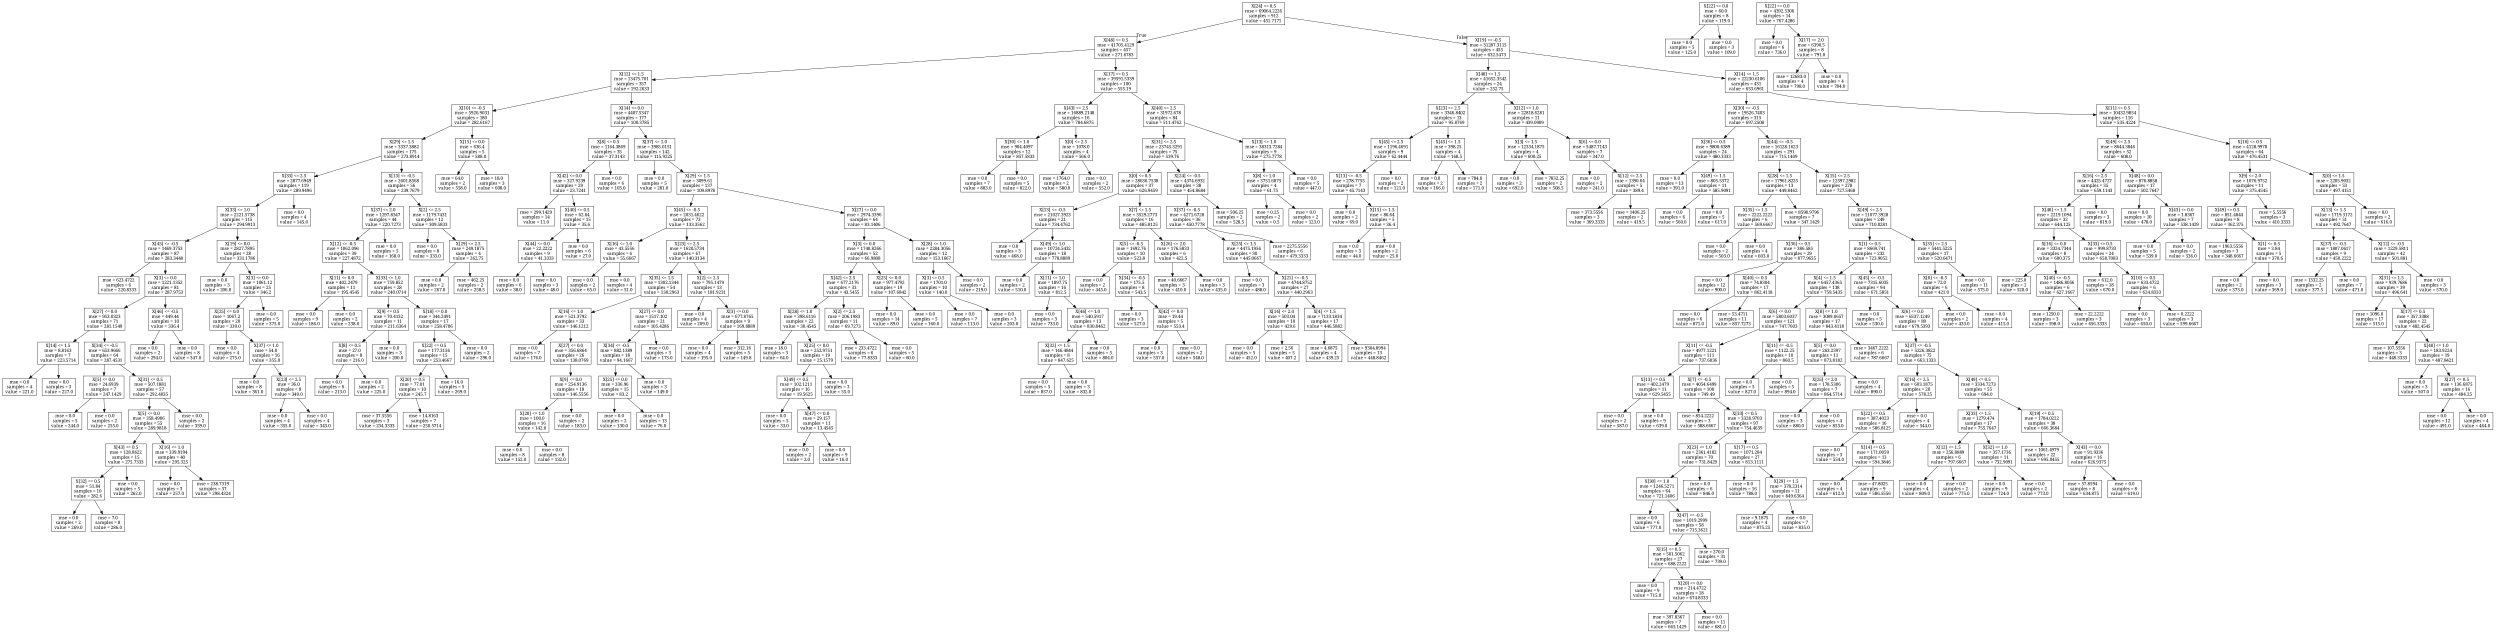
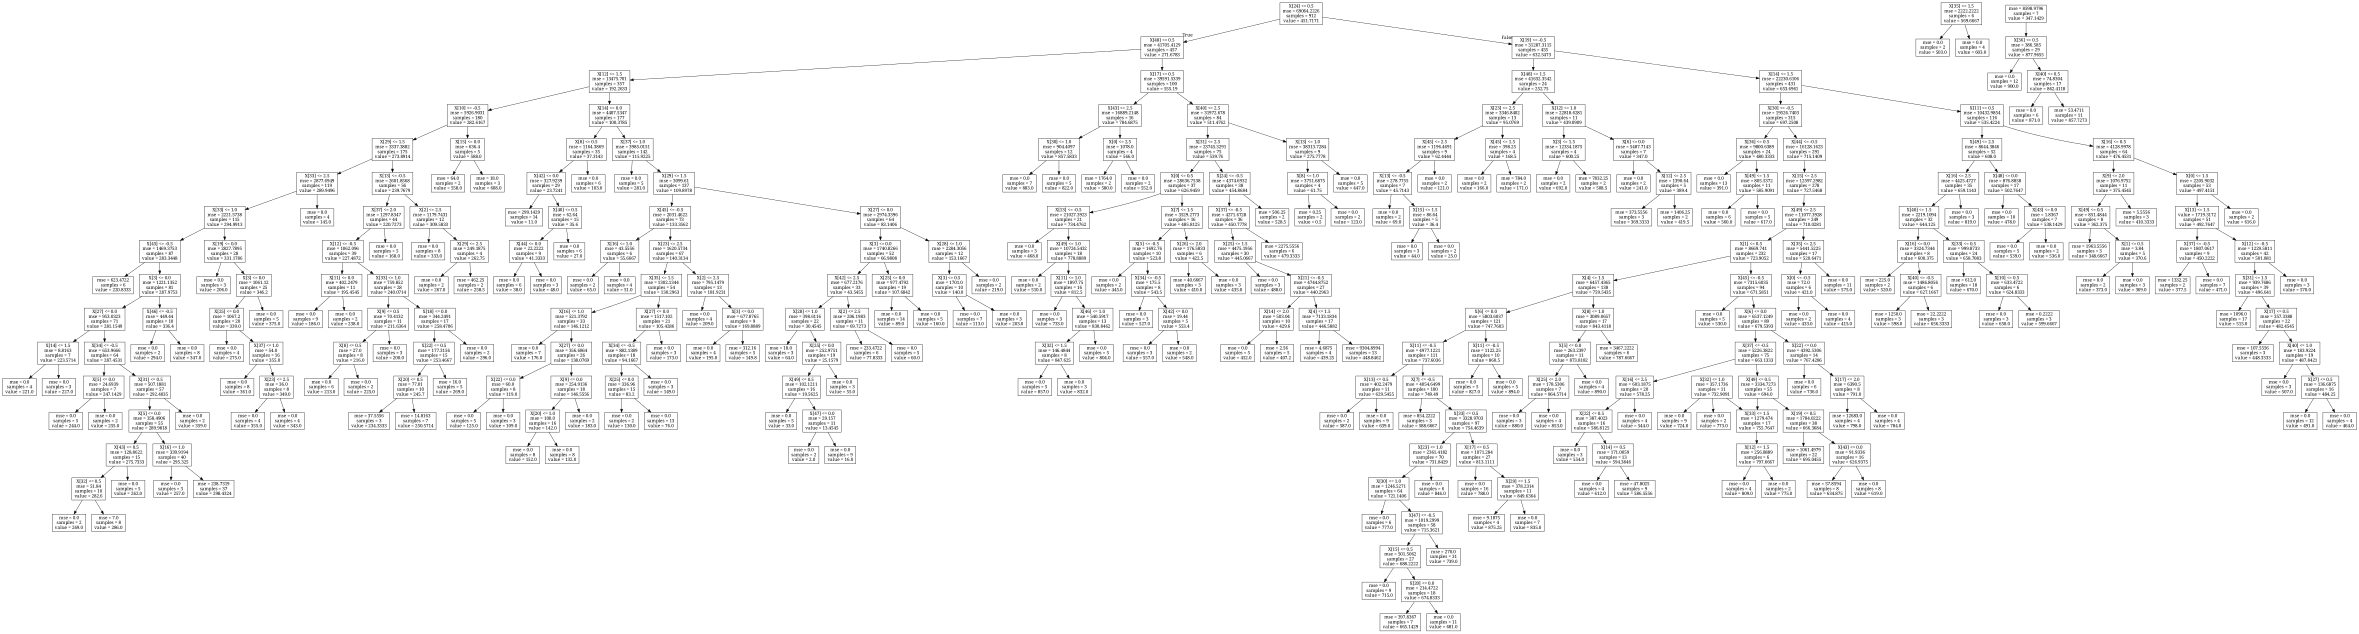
node "X[28] <= 1.5 mse = 17961.8225 samples = 13 value = 449.8462": removed
edge "X[6] <= 0.0 mse = 6537.1249 samples = 89 value = 679.5393" -> "X[22] <= 0.0 mse = 4392.5306 samples = 14 value = 767.4286": added
edge "X[27] <= 0.0 mse = 356.6864 samples = 26 value = 138.0769" -> "X[22] <= 0.0 mse = 60.0 samples = 8 value = 119.0": added
edge "X[33] <= 1.5 mse = 1279.474 samples = 17 value = 755.7647" -> "X[32] <= 1.0 mse = 357.1736 samples = 11 value = 732.9091": reversed
